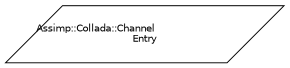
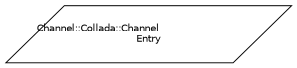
node "Assimp::Collada::Channel Entry": label "Assimp::Collada::Channel Entry" -> "Channel::Collada::Channel Entry"
